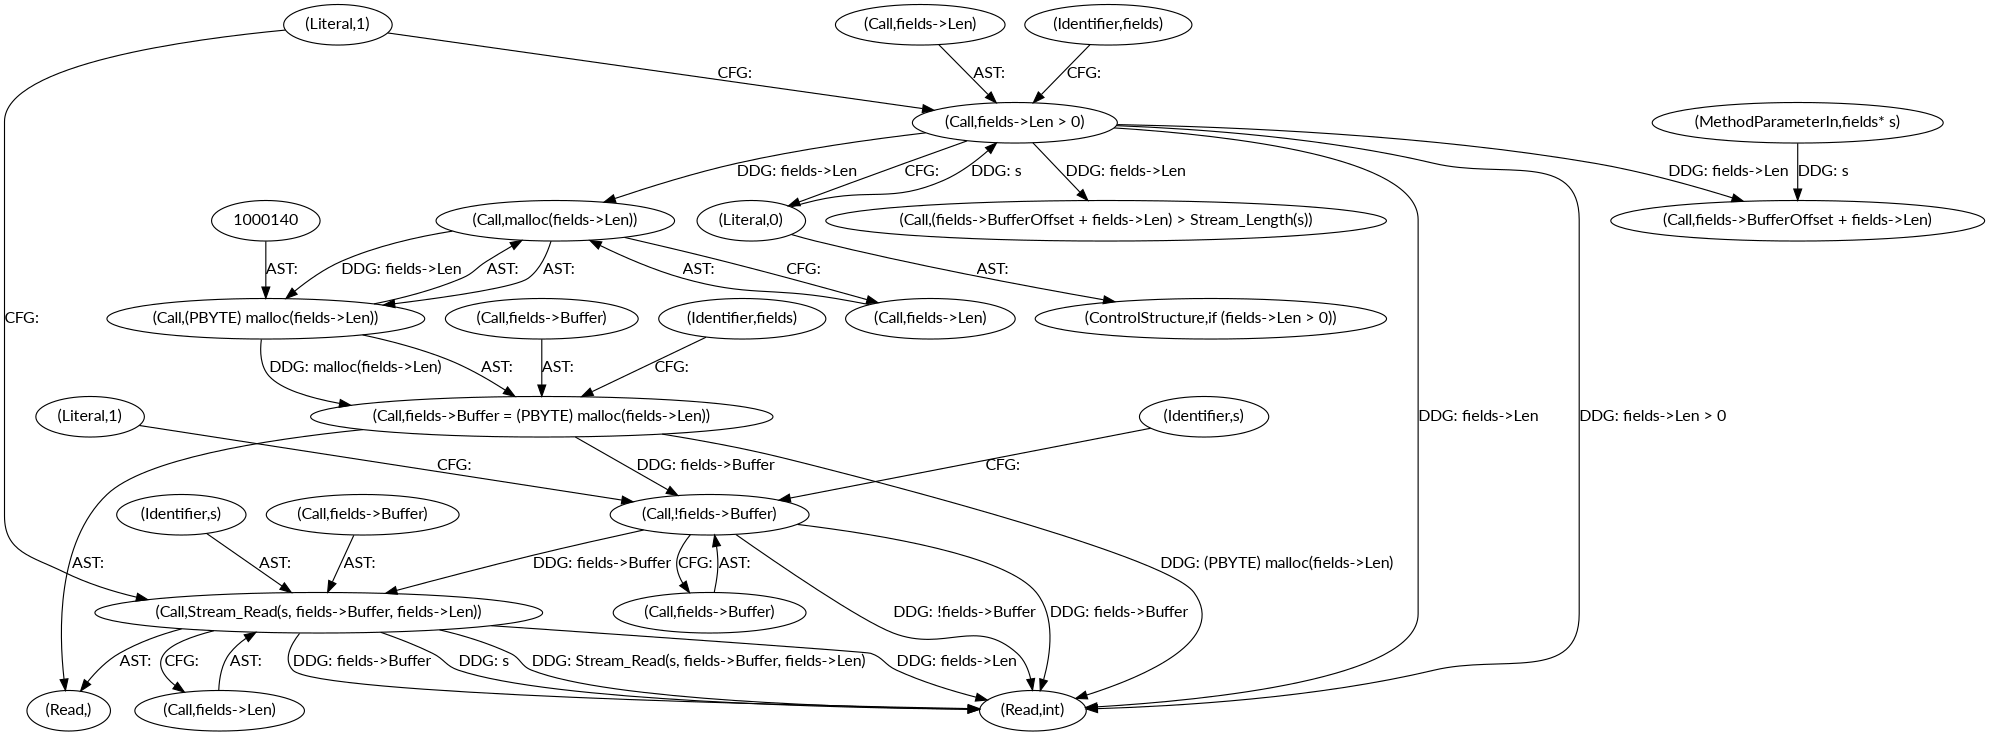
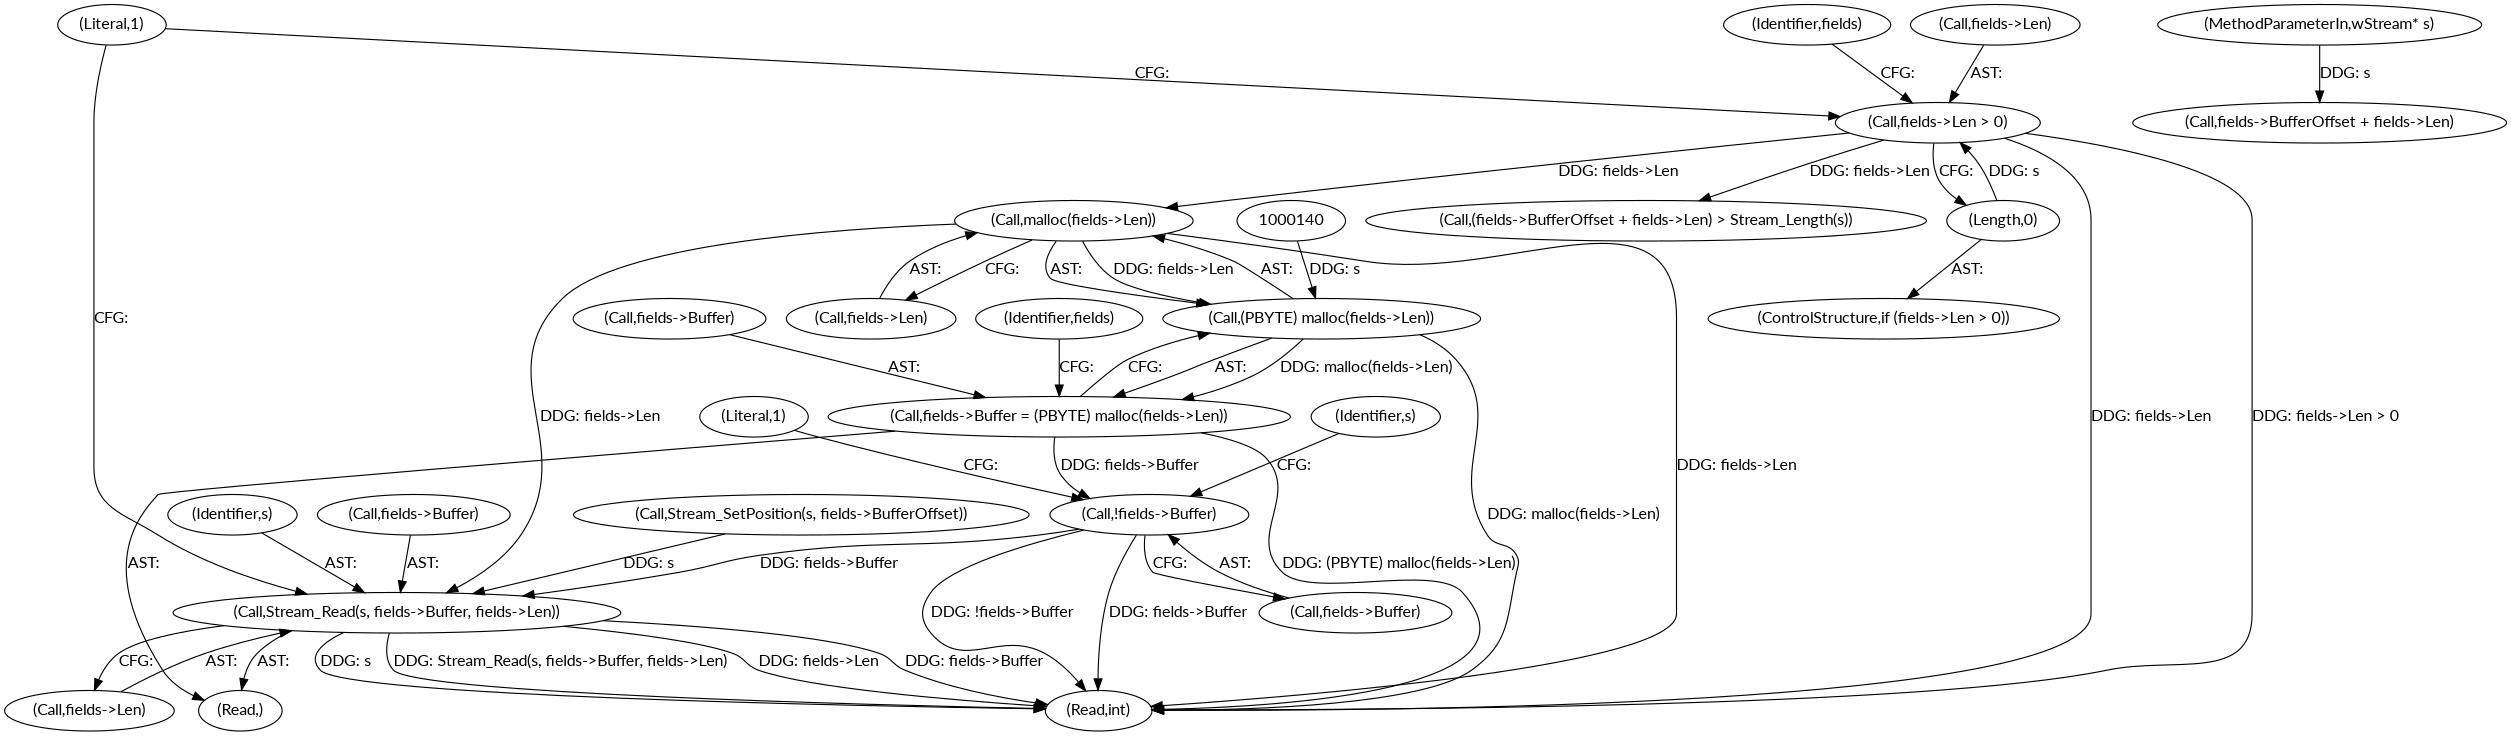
node "(MethodParameterIn,fields* s)": label "(MethodParameterIn,fields* s)" -> "(MethodParameterIn,wStream* s)"
edge "(Call,fields->Len > 0)" -> "(Call,fields->BufferOffset + fields->Len)": removed, label "DDG: fields->Len"
node "(Literal,0)": label "(Literal,0)" -> "(Length,0)"
edge "1000140" -> "(Call,(PBYTE) malloc(fields->Len))": label "AST: " -> "DDG: s"
edge "(Call,malloc(fields->Len))" -> "(Call,Stream_Read(s, fields->Buffer, fields->Len))": added, label "DDG: fields->Len"
edge "(Call,fields->Buffer = (PBYTE) malloc(fields->Len))" -> "(Call,(PBYTE) malloc(fields->Len))": added, label "CFG:"
edge "(Call,malloc(fields->Len))" -> "(Read,int)": added, label "DDG: fields->Len"
node "(Call,Stream_SetPosition(s, fields->BufferOffset))": added
edge "(Call,(PBYTE) malloc(fields->Len))" -> "(Read,int)": added, label "DDG: malloc(fields->Len)"
